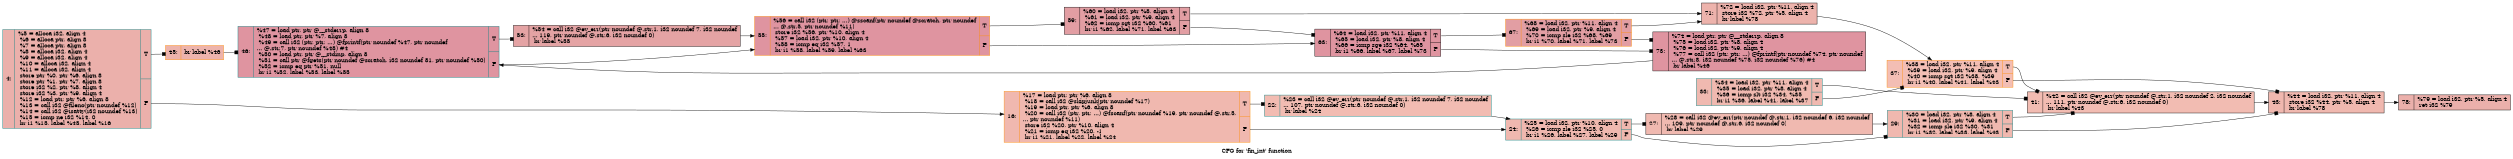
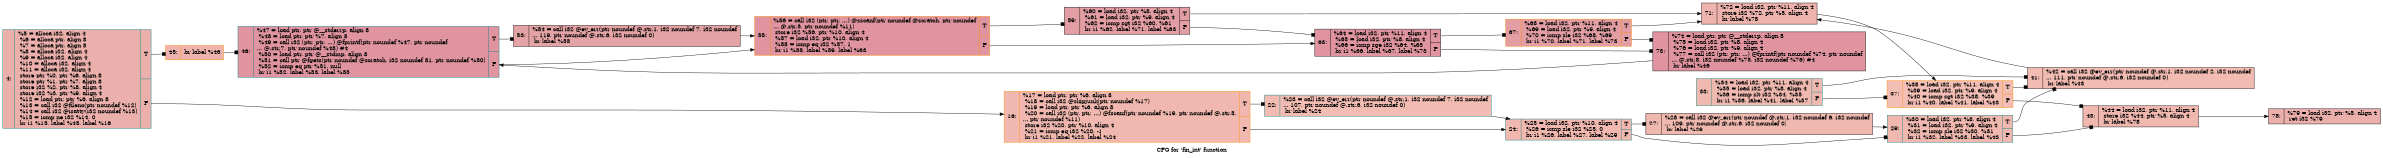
edge "41:" -> "43:": now "41:" -> "71:"
